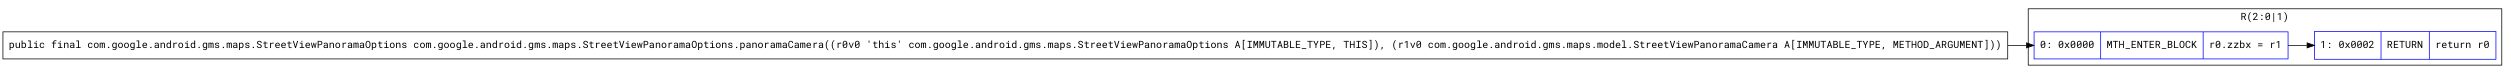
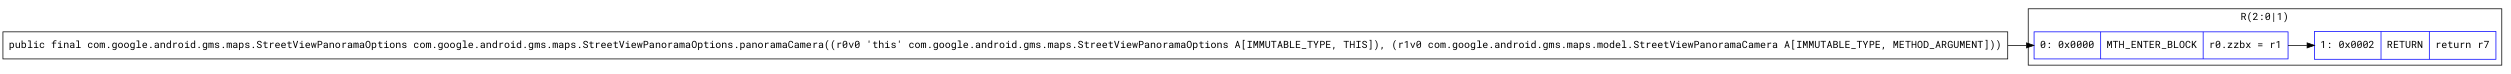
node "1: 0x0002": text "return r0" -> "return r7"
